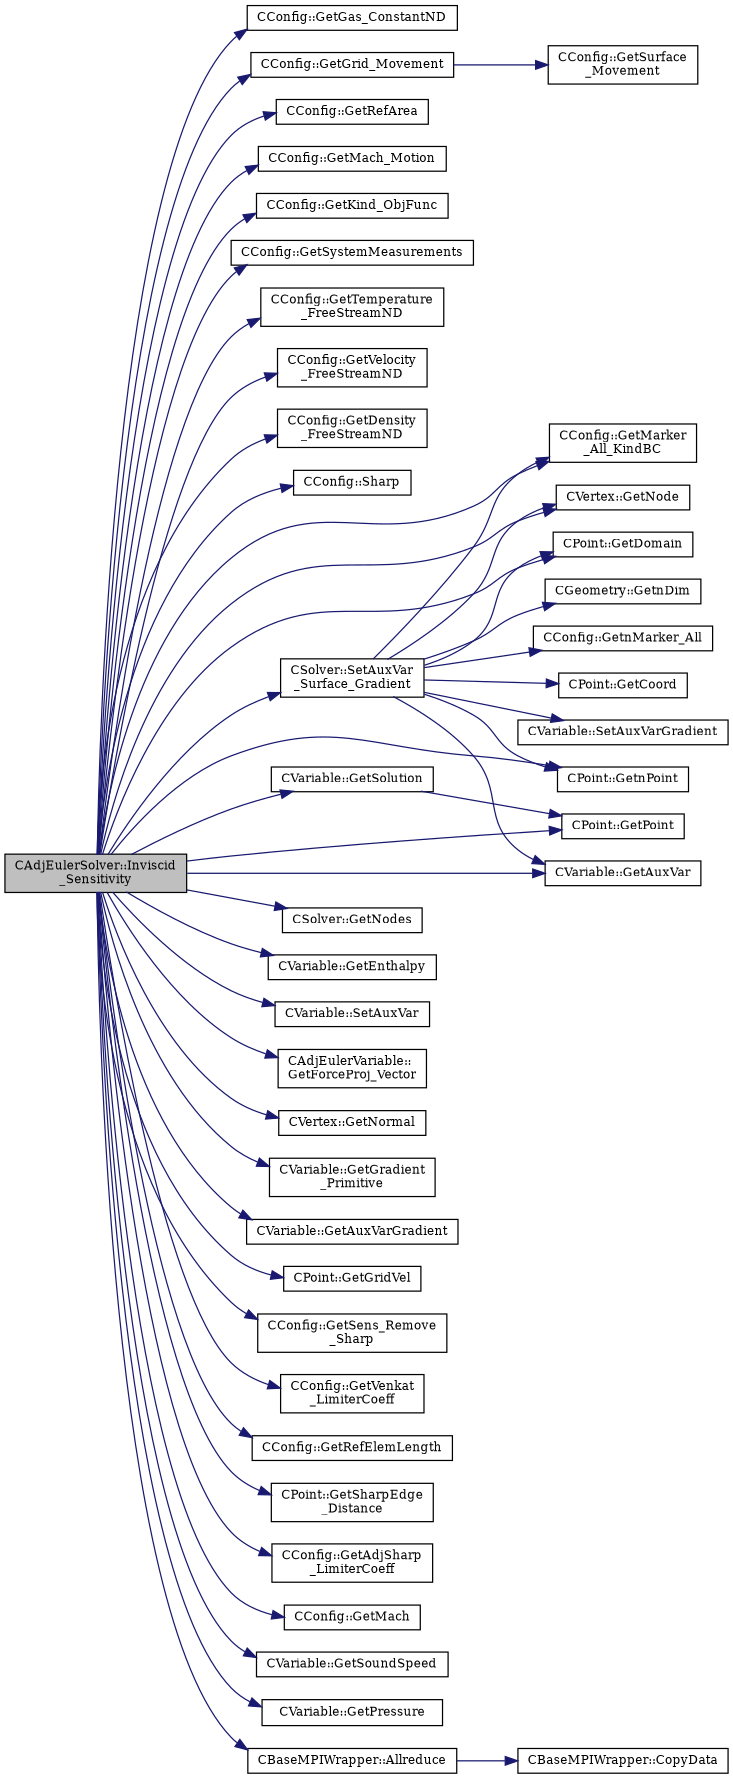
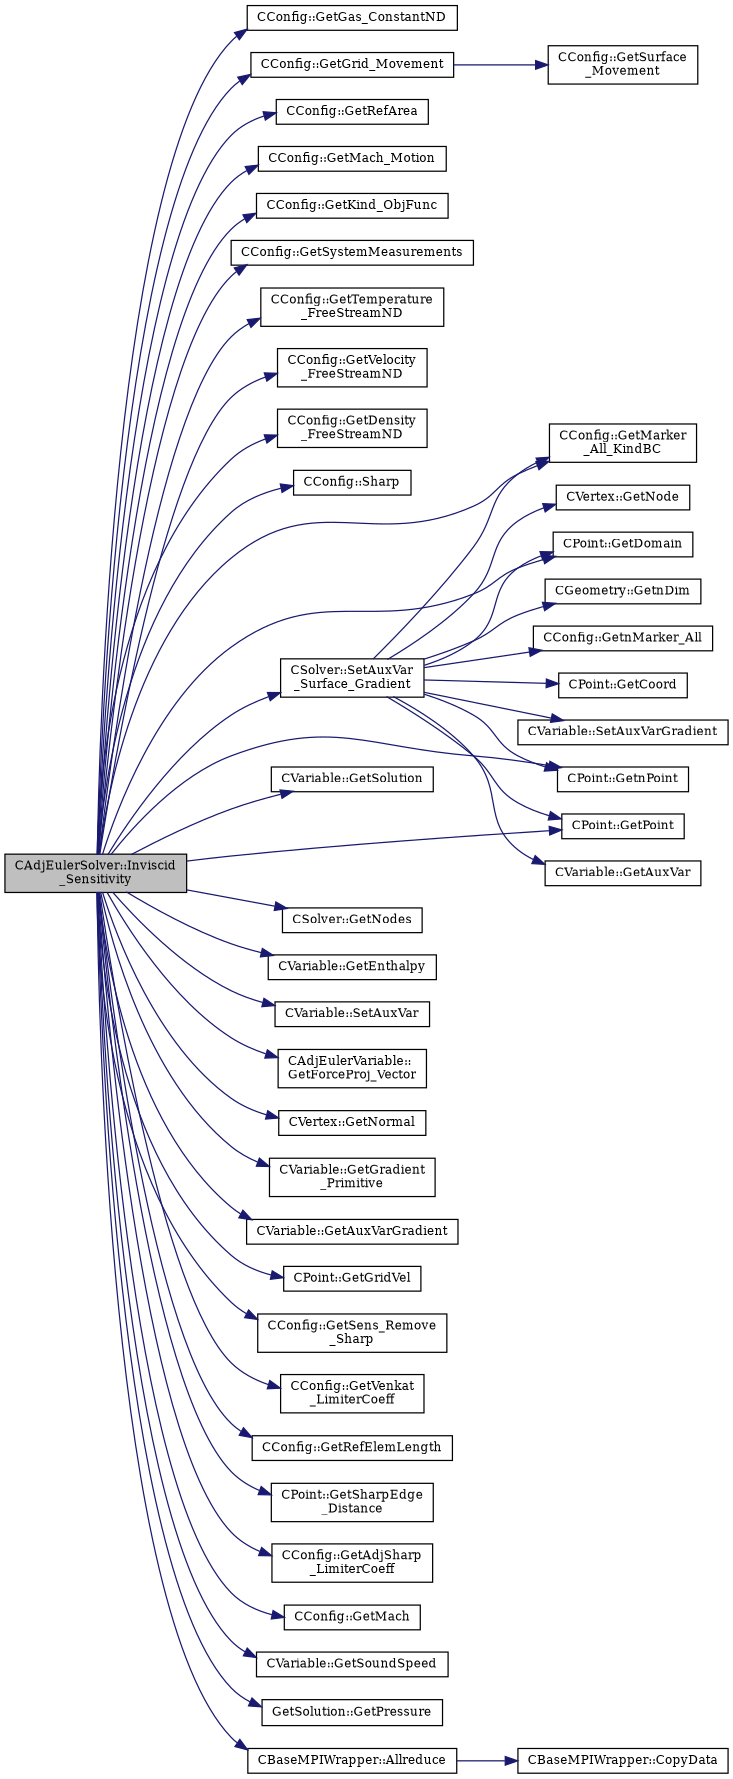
edge "CAdjEulerSolver::Inviscid _Sensitivity" -> "CVertex::GetNode": removed
edge "CVariable::GetSolution" -> "CPoint::GetPoint": now "CSolver::SetAuxVar _Surface_Gradient" -> "CPoint::GetPoint"
edge "CAdjEulerSolver::Inviscid _Sensitivity" -> "CVariable::GetAuxVar": removed
node "CVariable::GetPressure": label "CVariable::GetPressure" -> "GetSolution::GetPressure"
